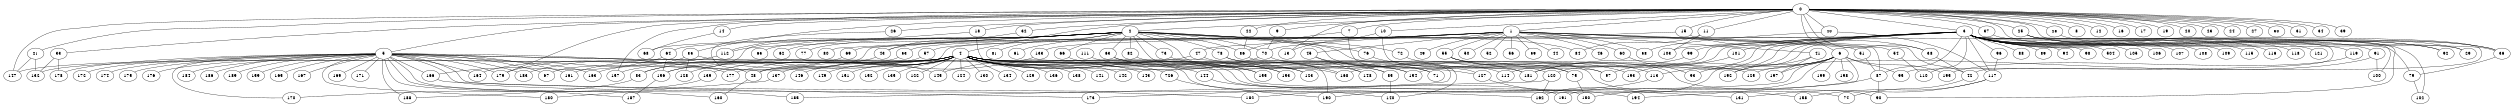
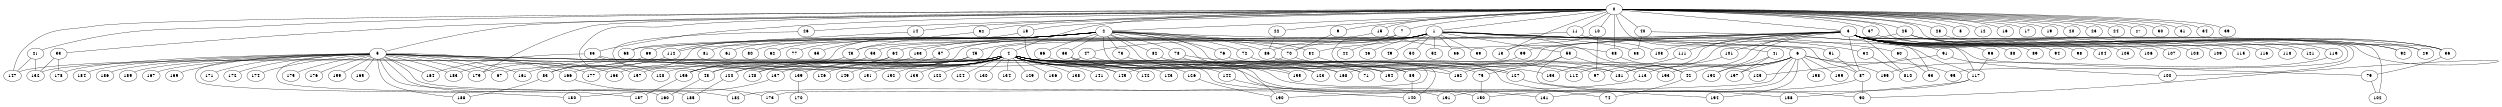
edge "3" -- "111": added
node "504": label "504" -> "104"
edge "5" -- "170": removed
node "726": label "726" -> "126"
node "110": label "110" -> "810"
edge "120" -- "162": now "84" -- "162"
